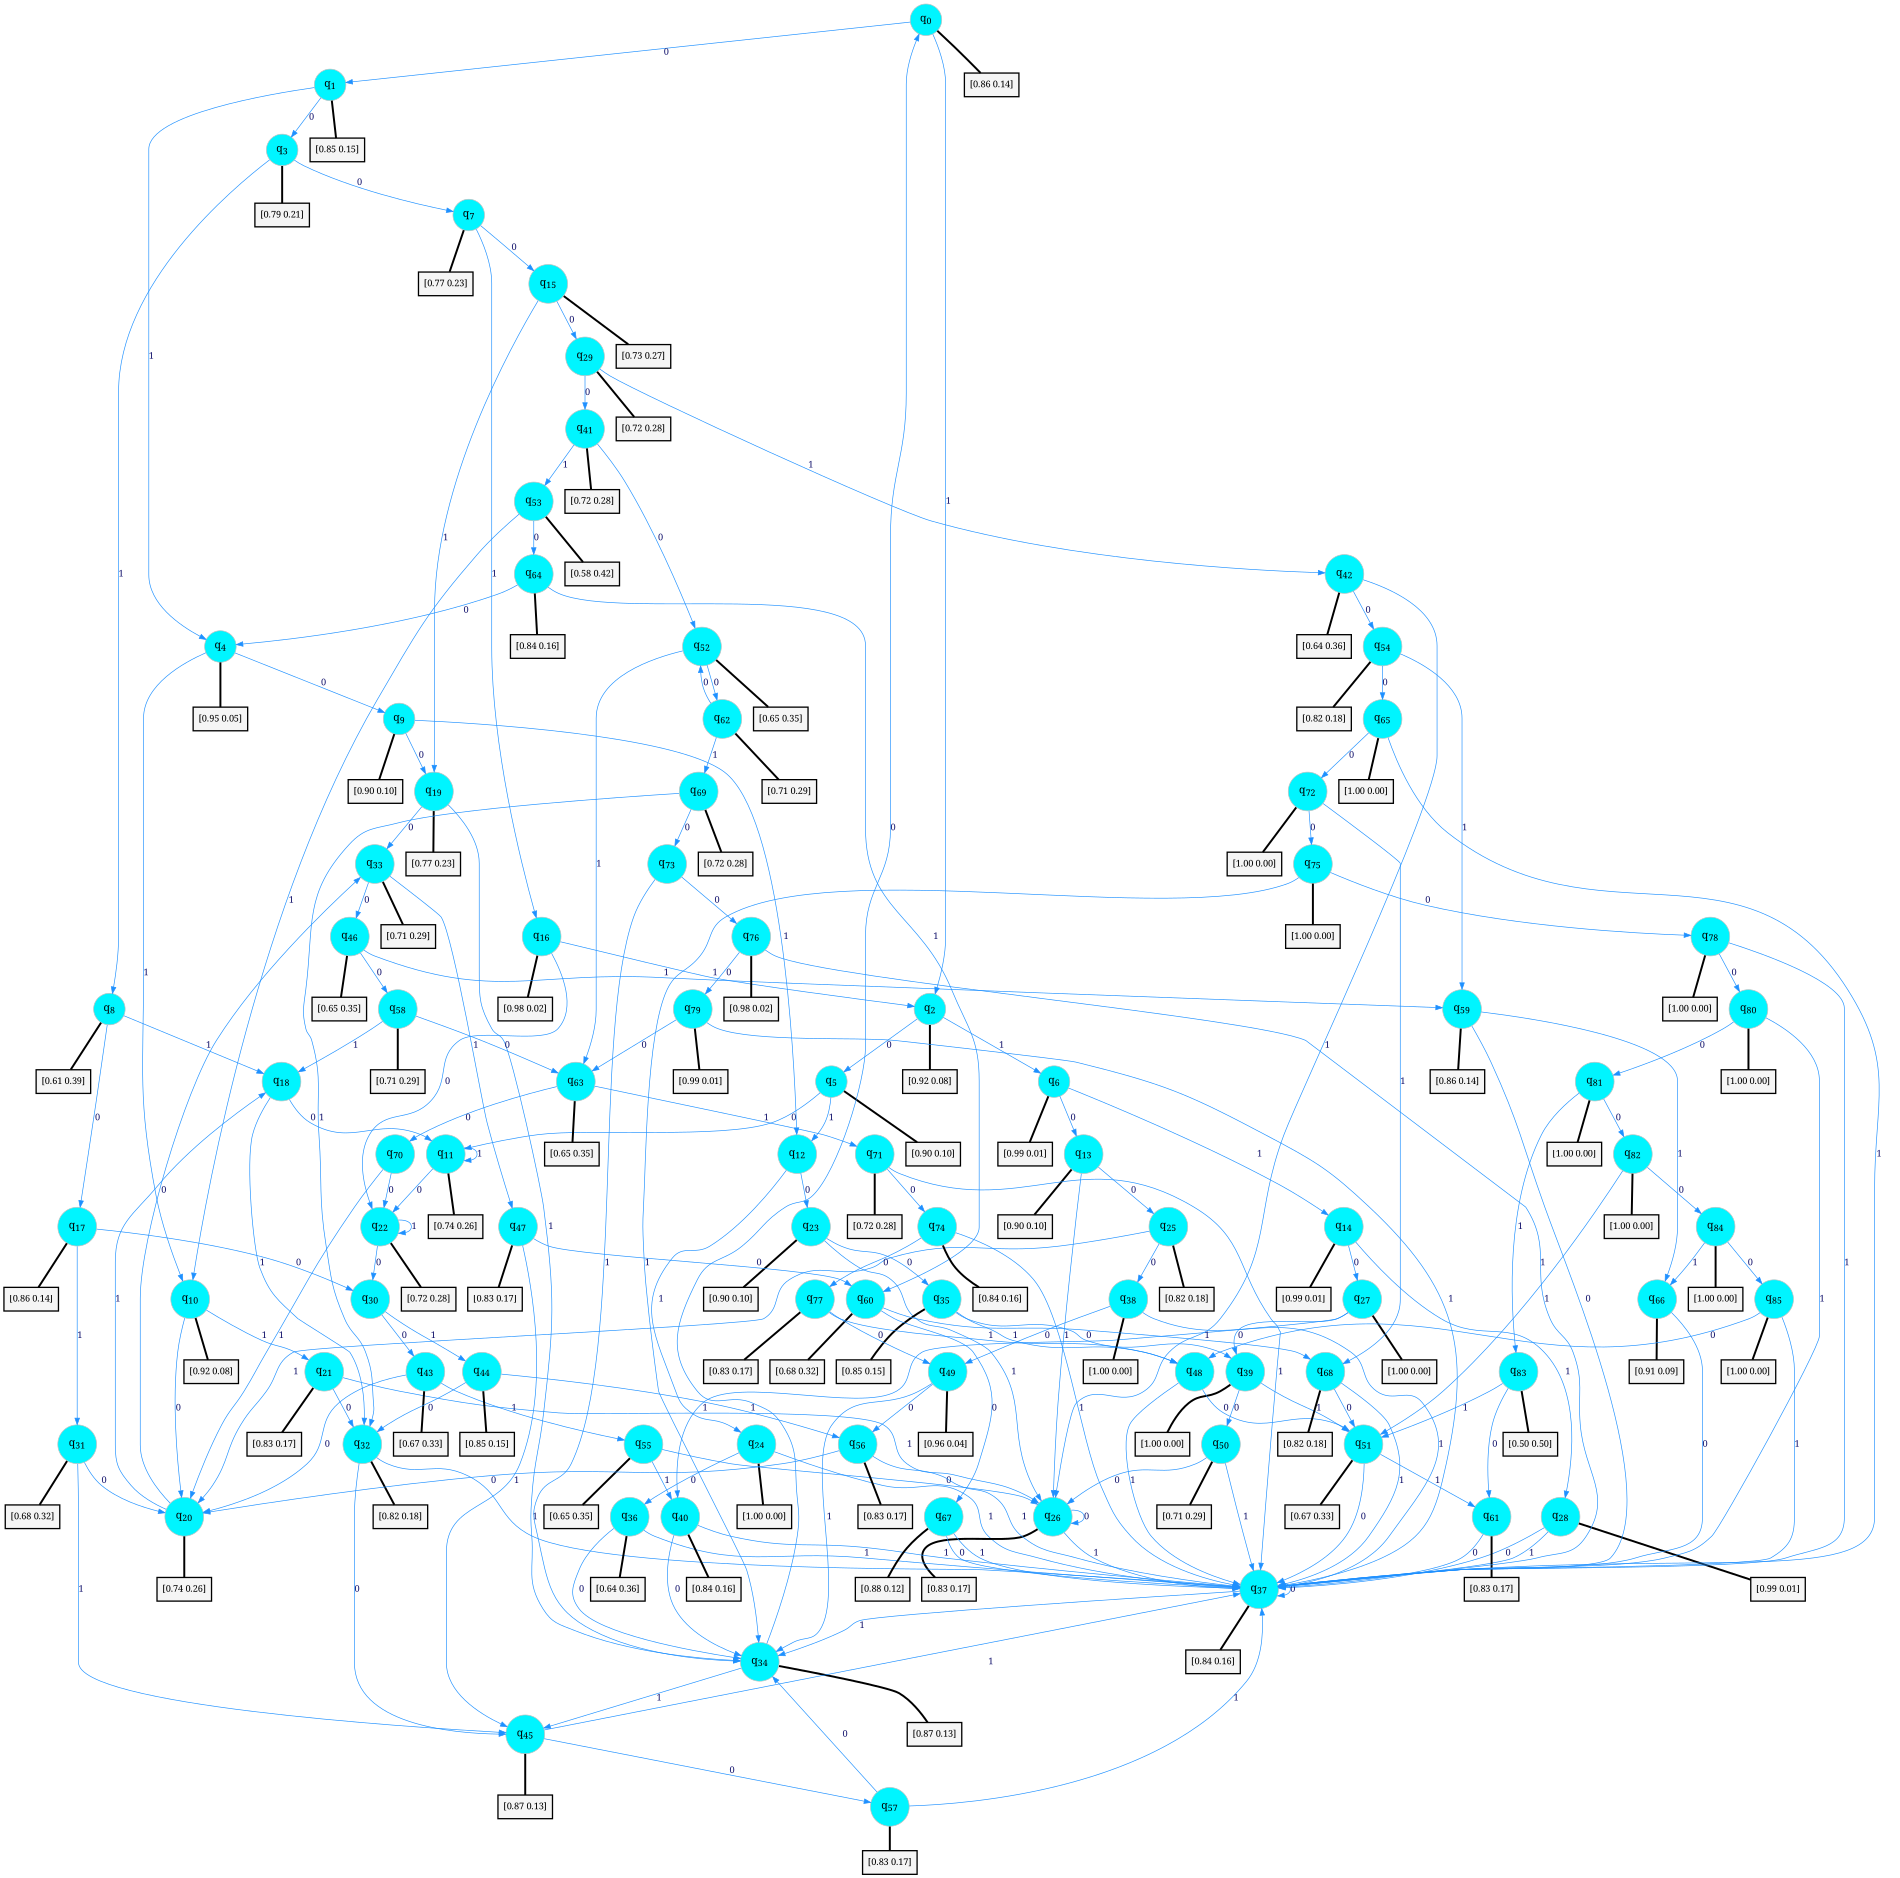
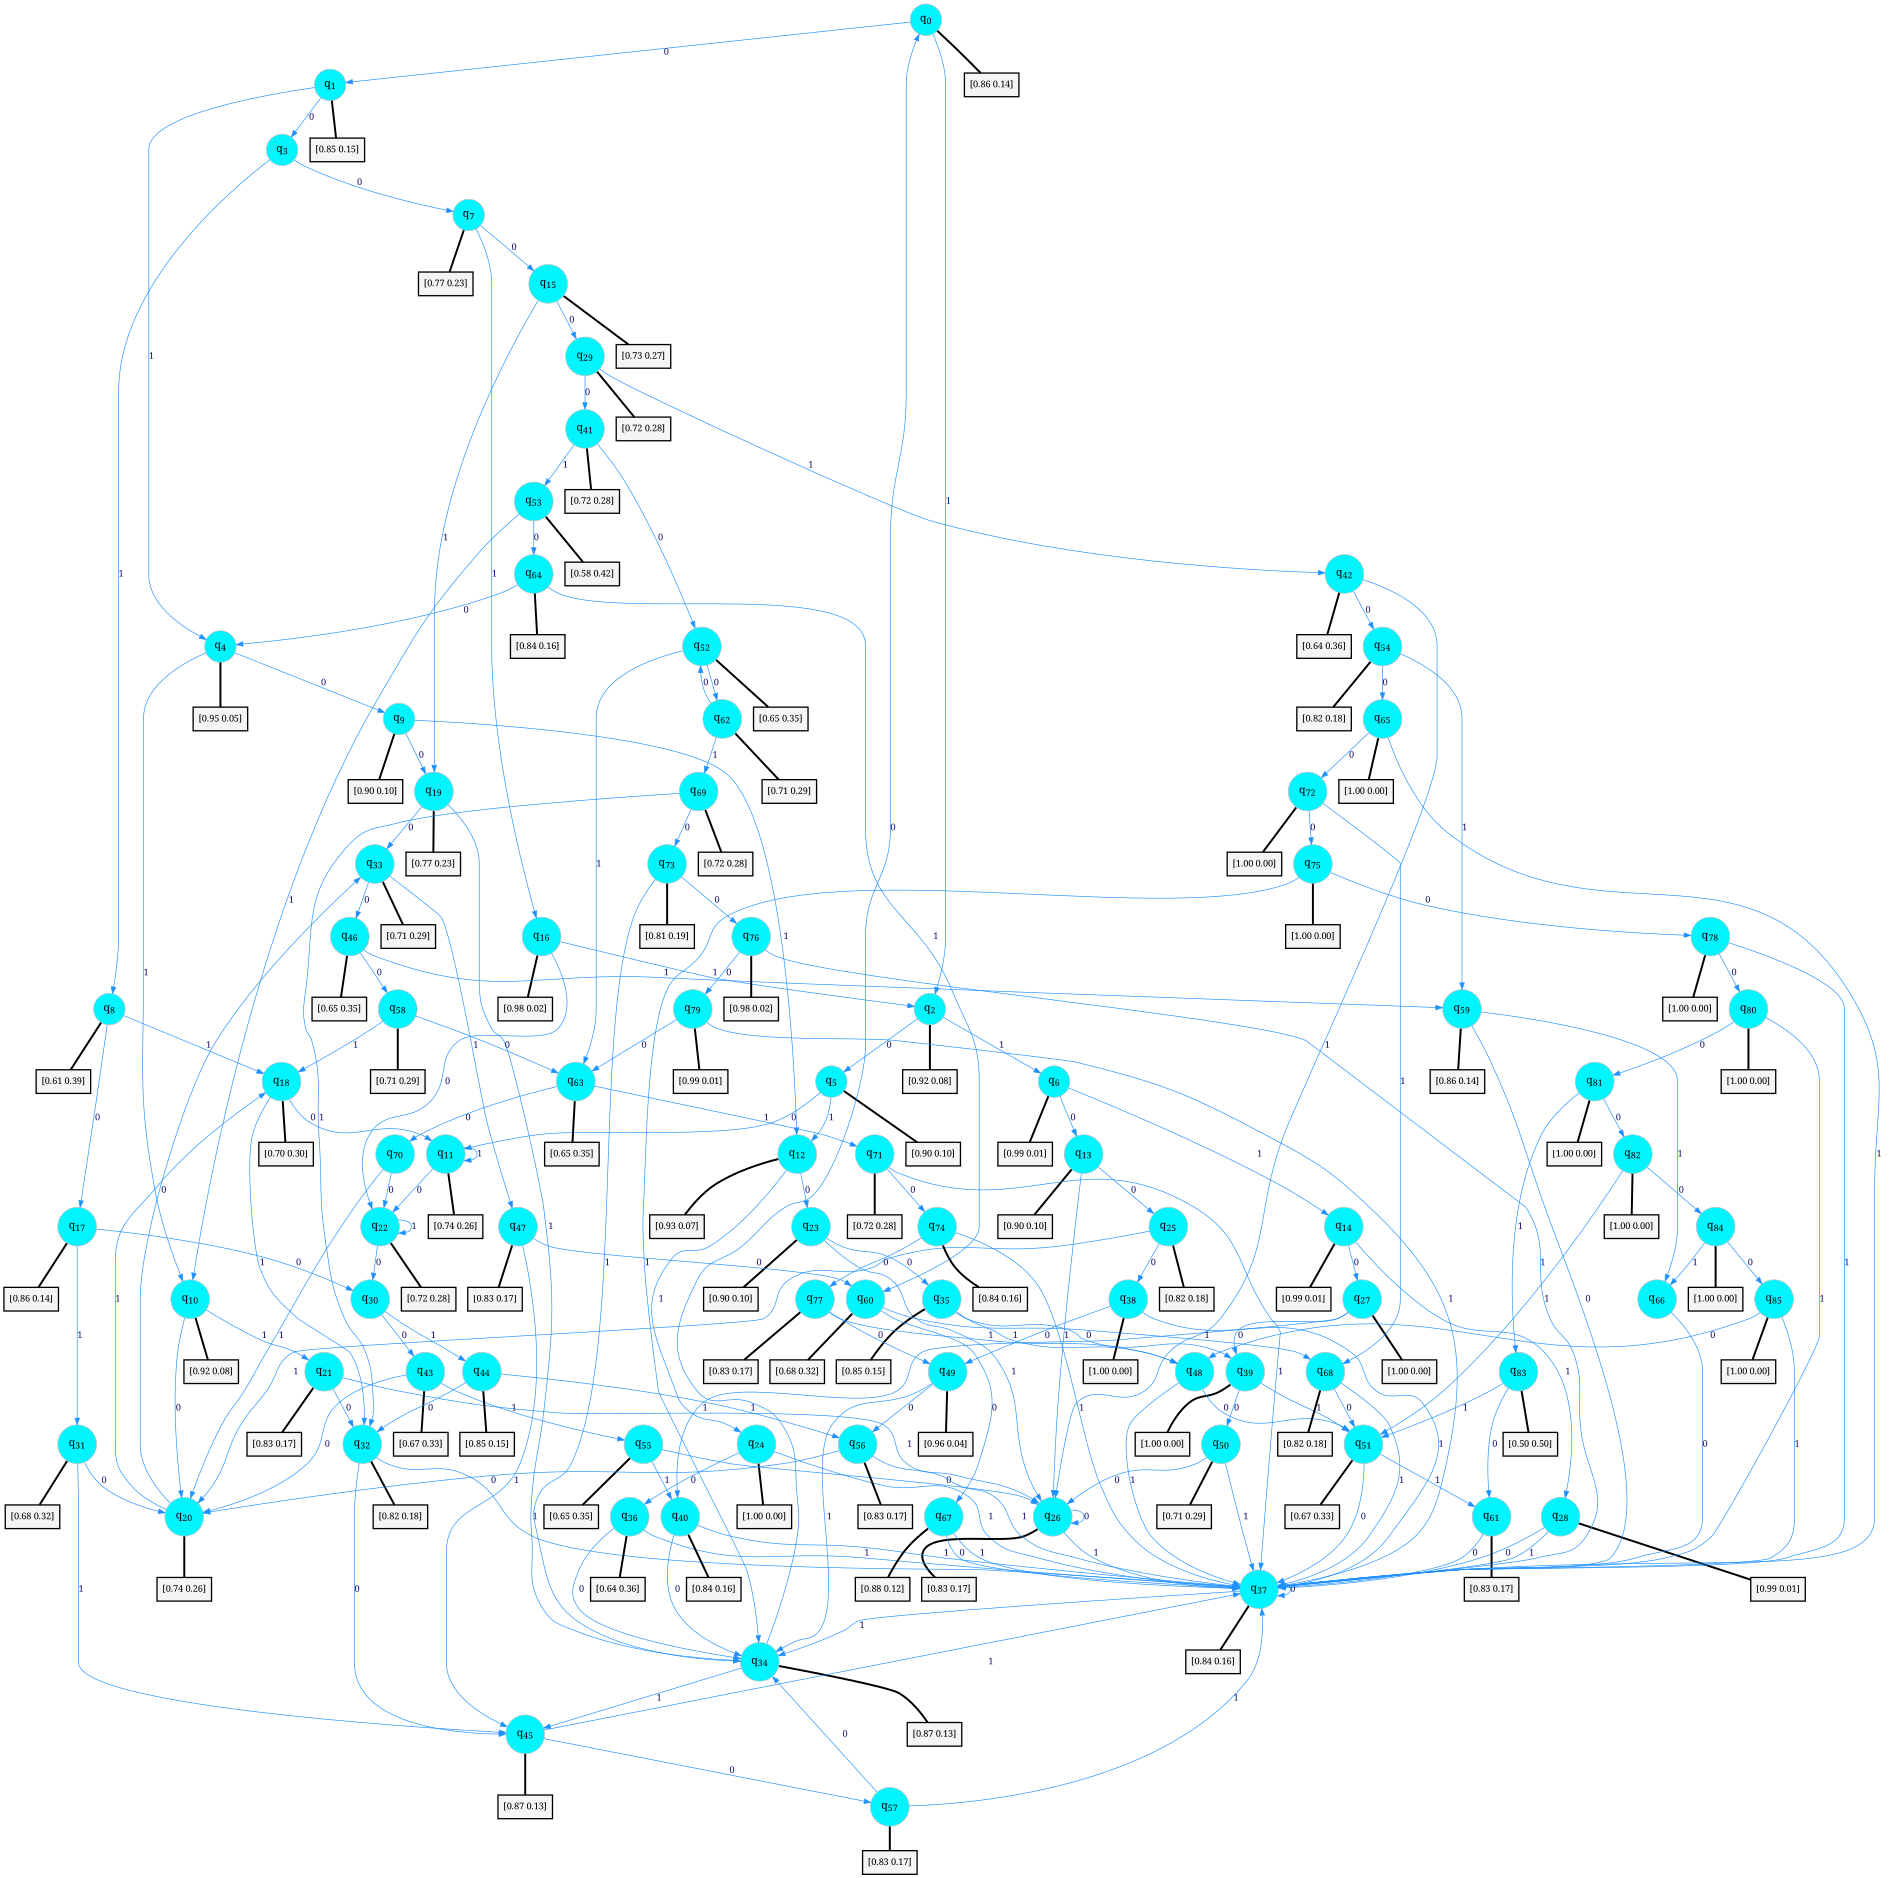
node "[0.79 0.21]": removed
node "[0.81 0.19]": added
node "[0.70 0.30]": added
node "[0.93 0.07]": added
node "[0.91 0.09]": removed
